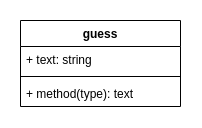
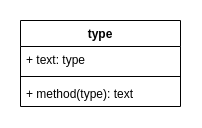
node "guess": label "guess" -> "type"
node "+ text: string": label "+ text: string" -> "+ text: type"
